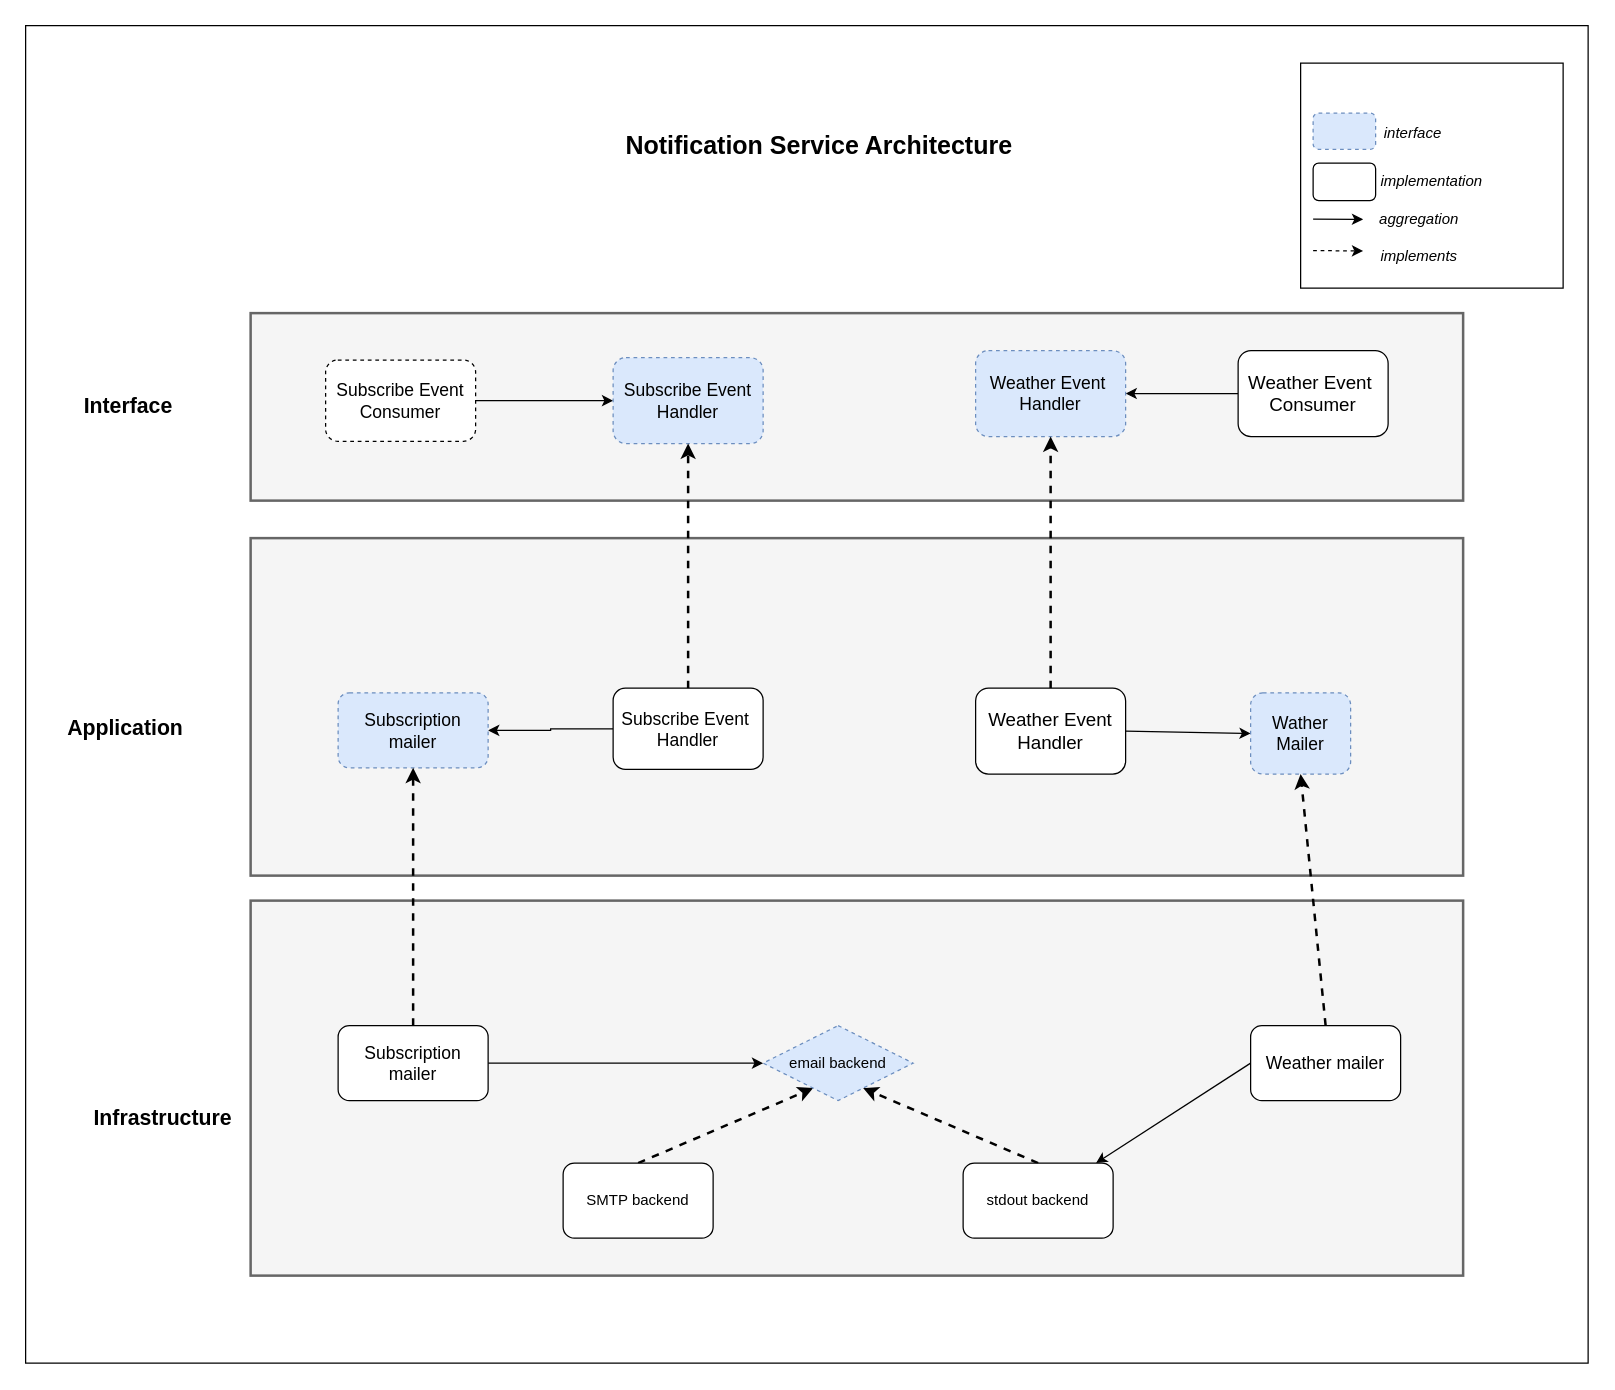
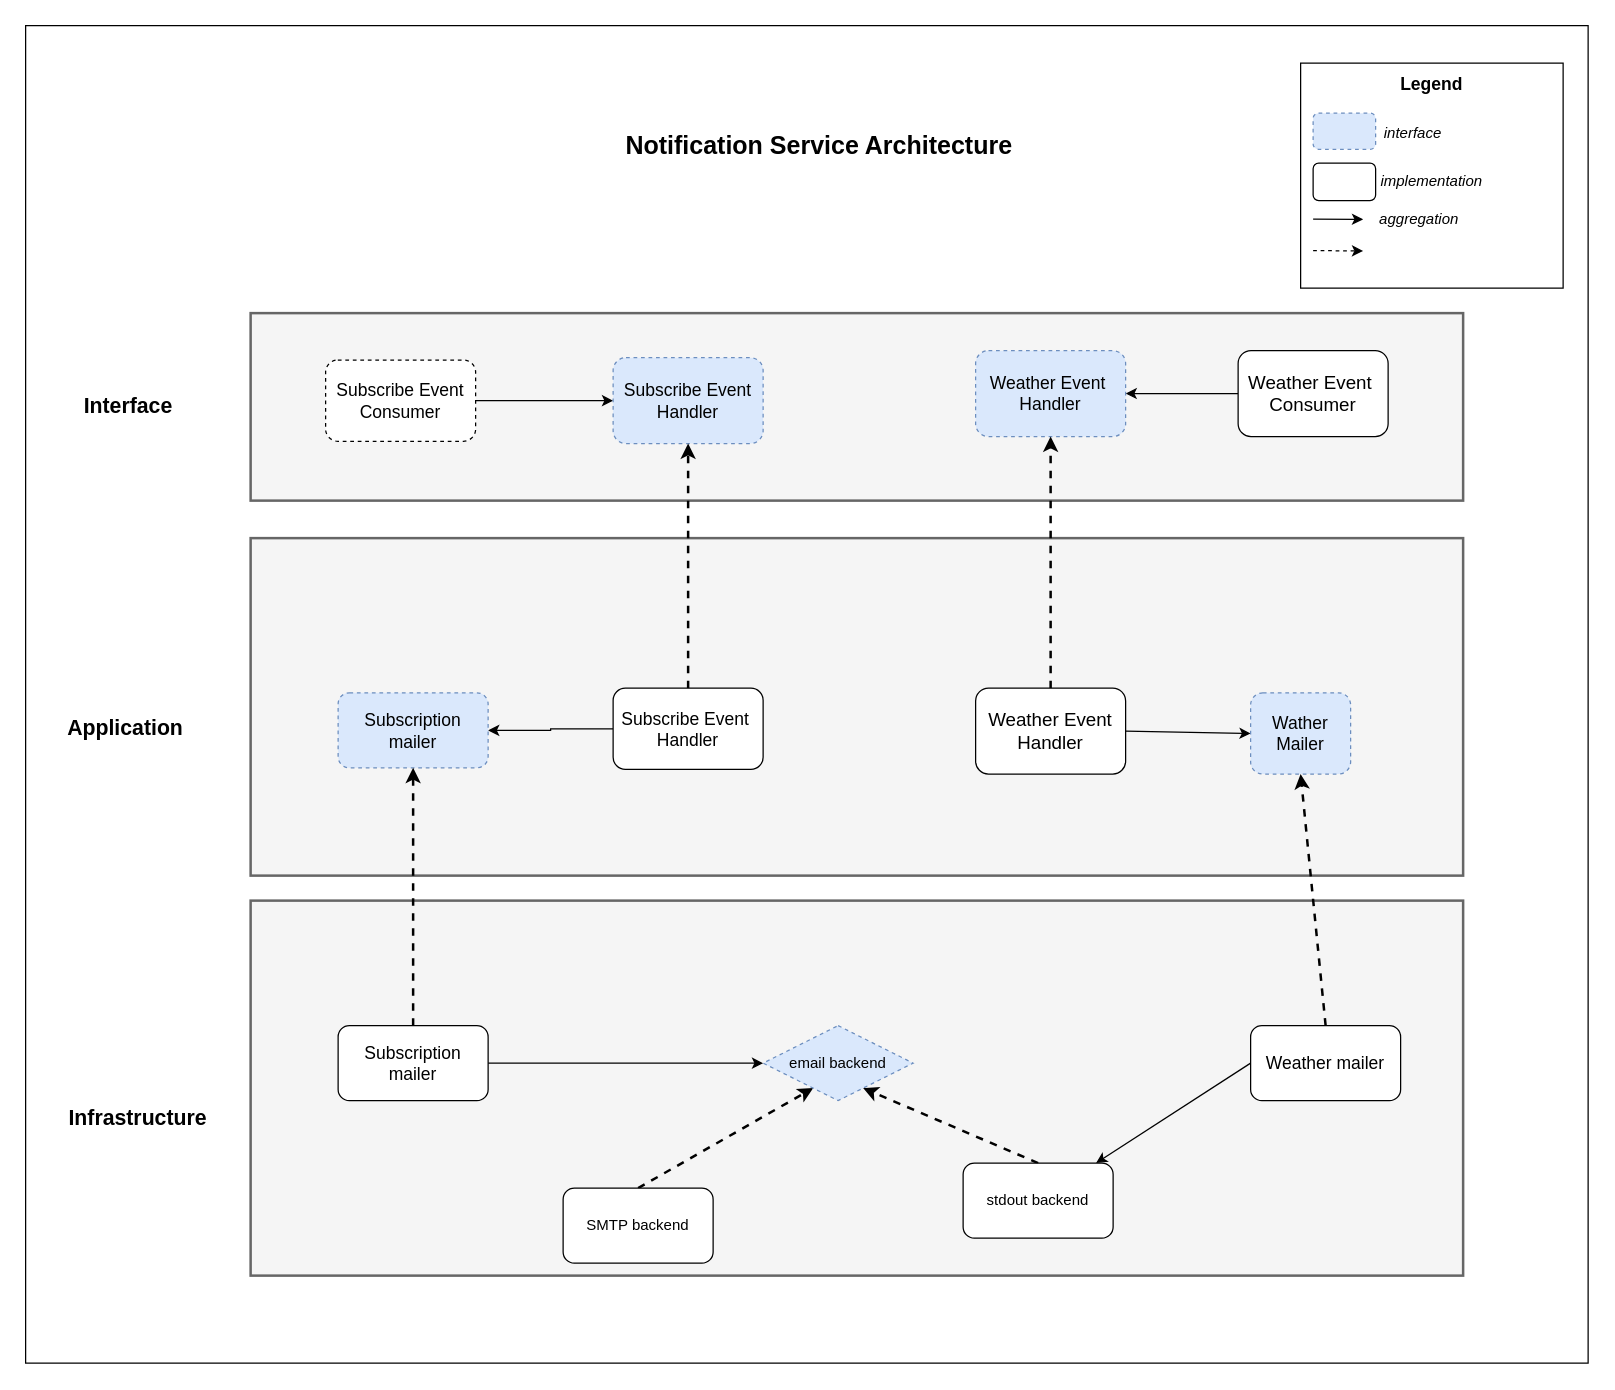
node "Legend": added
node "implements": removed
node "Infrastructure": moved (163, 1119) -> (138, 1119)
node "SMTP backend": moved (638, 1201) -> (638, 1226)
